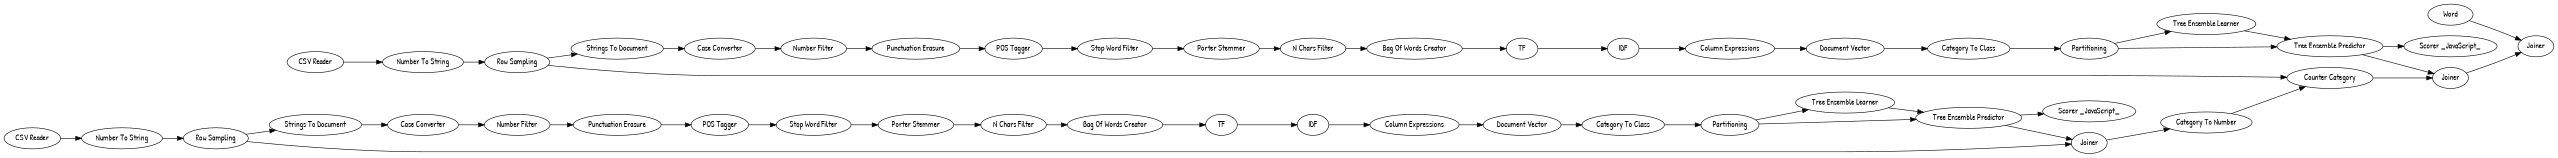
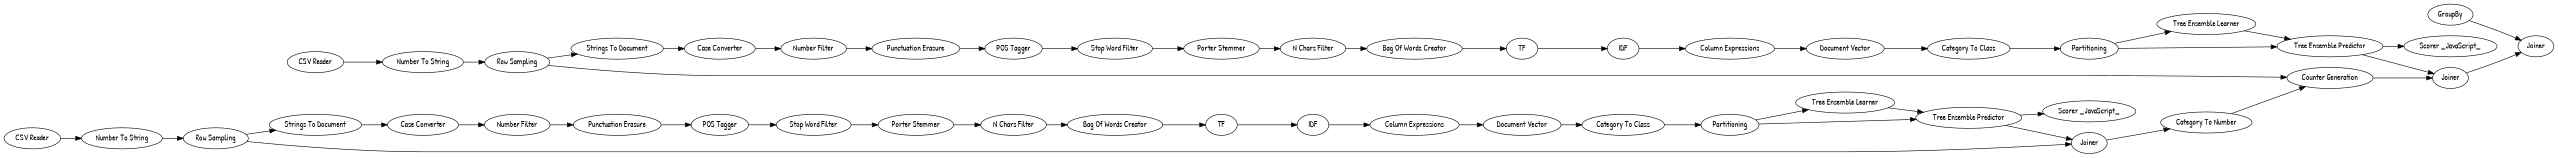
node "Word": label "Word" -> "GroupBy"
node "Counter Category": label "Counter Category" -> "Counter Generation"
